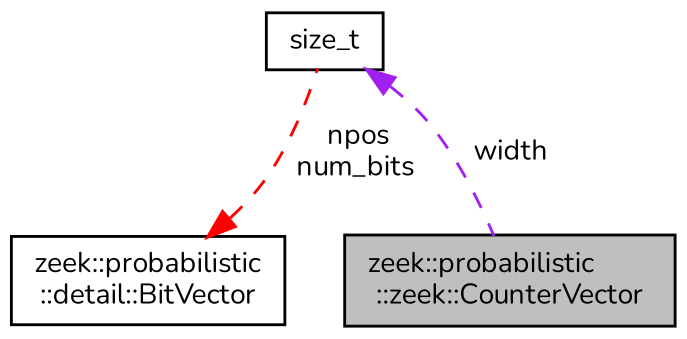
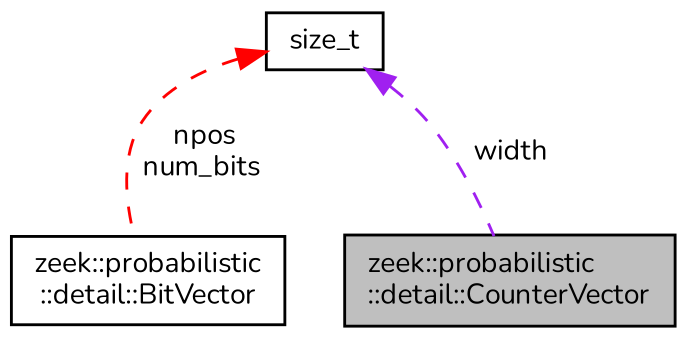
edge "size_t" -> "zeek::probabilistic ::detail::BitVector": reversed
node "zeek::probabilistic ::zeek::CounterVector": label "zeek::probabilistic ::zeek::CounterVector" -> "zeek::probabilistic ::detail::CounterVector"
